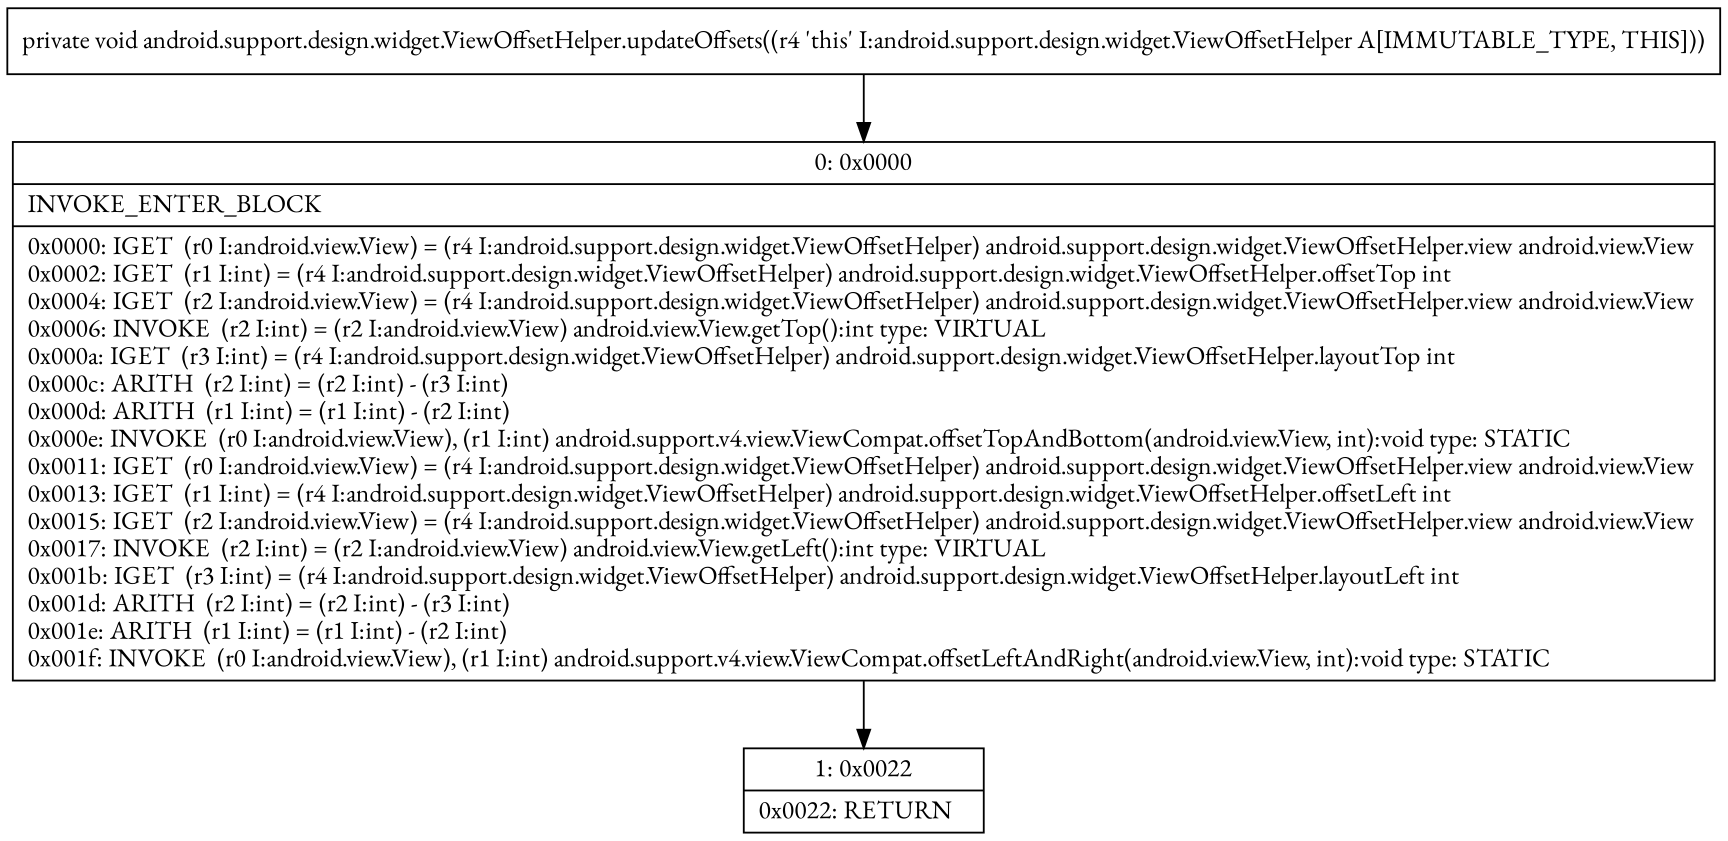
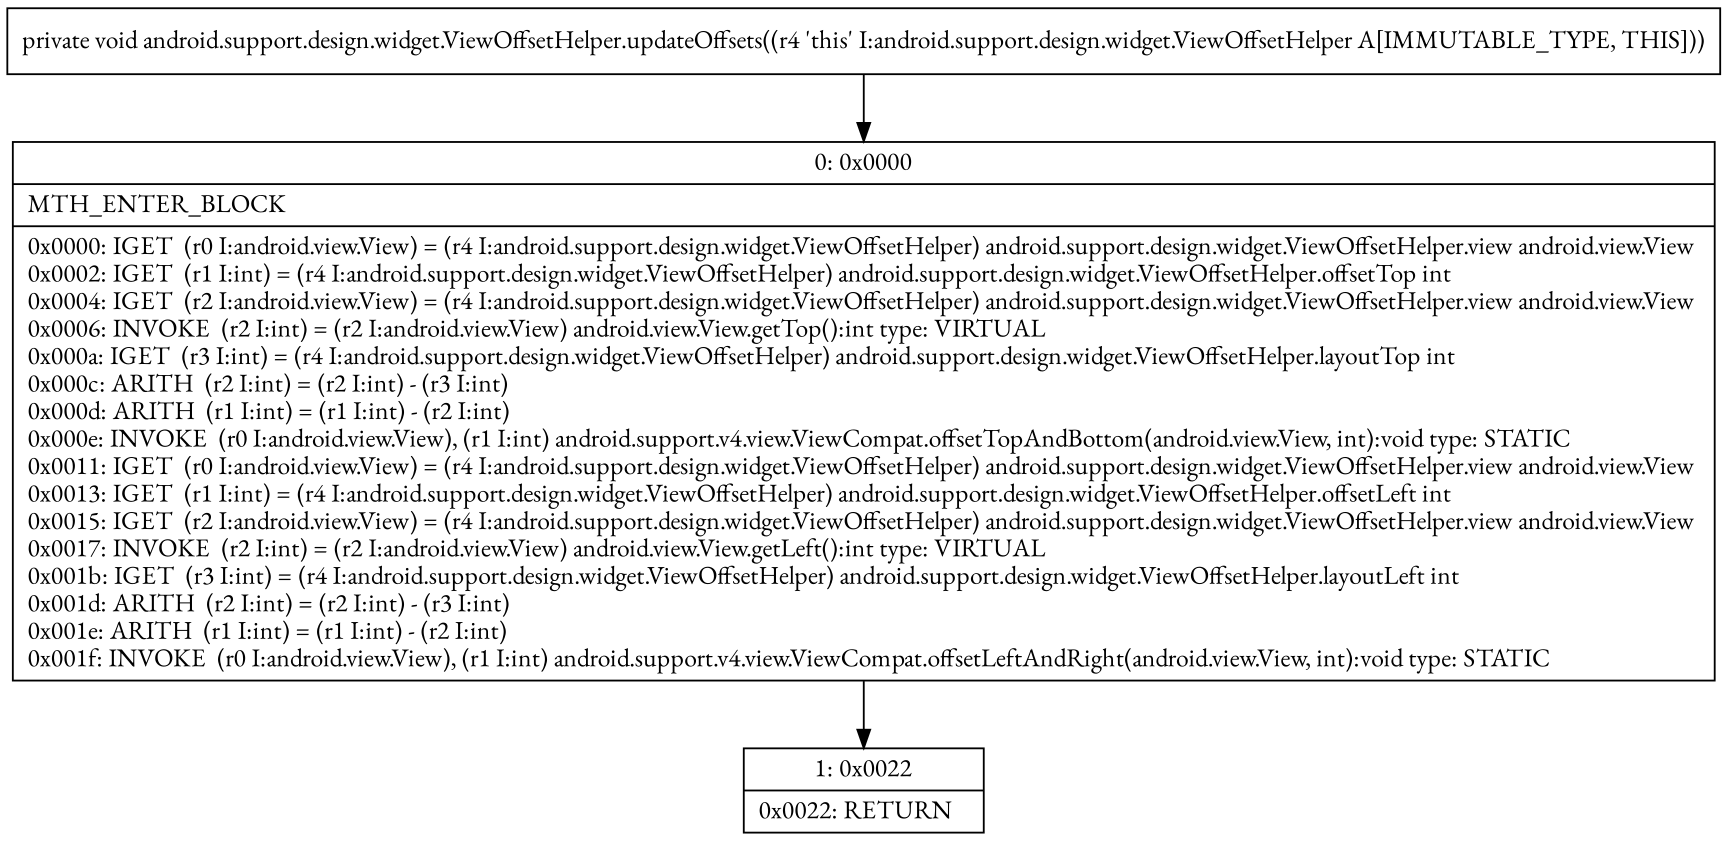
node "0: 0x0000": text "INVOKE_ENTER_BLOCK" -> "MTH_ENTER_BLOCK"
